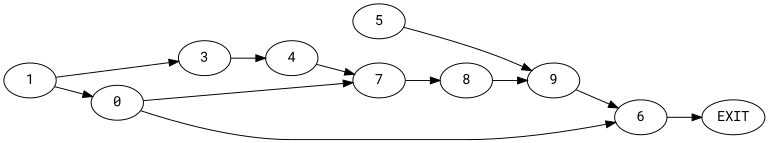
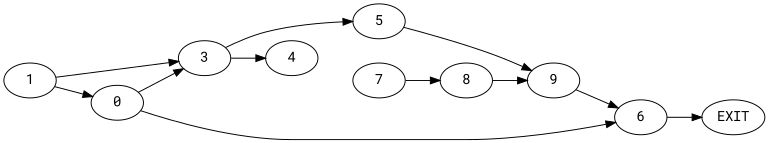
edge "3" -> "5": added
edge "4" -> "7": removed
edge "0" -> "7": now "0" -> "3"
